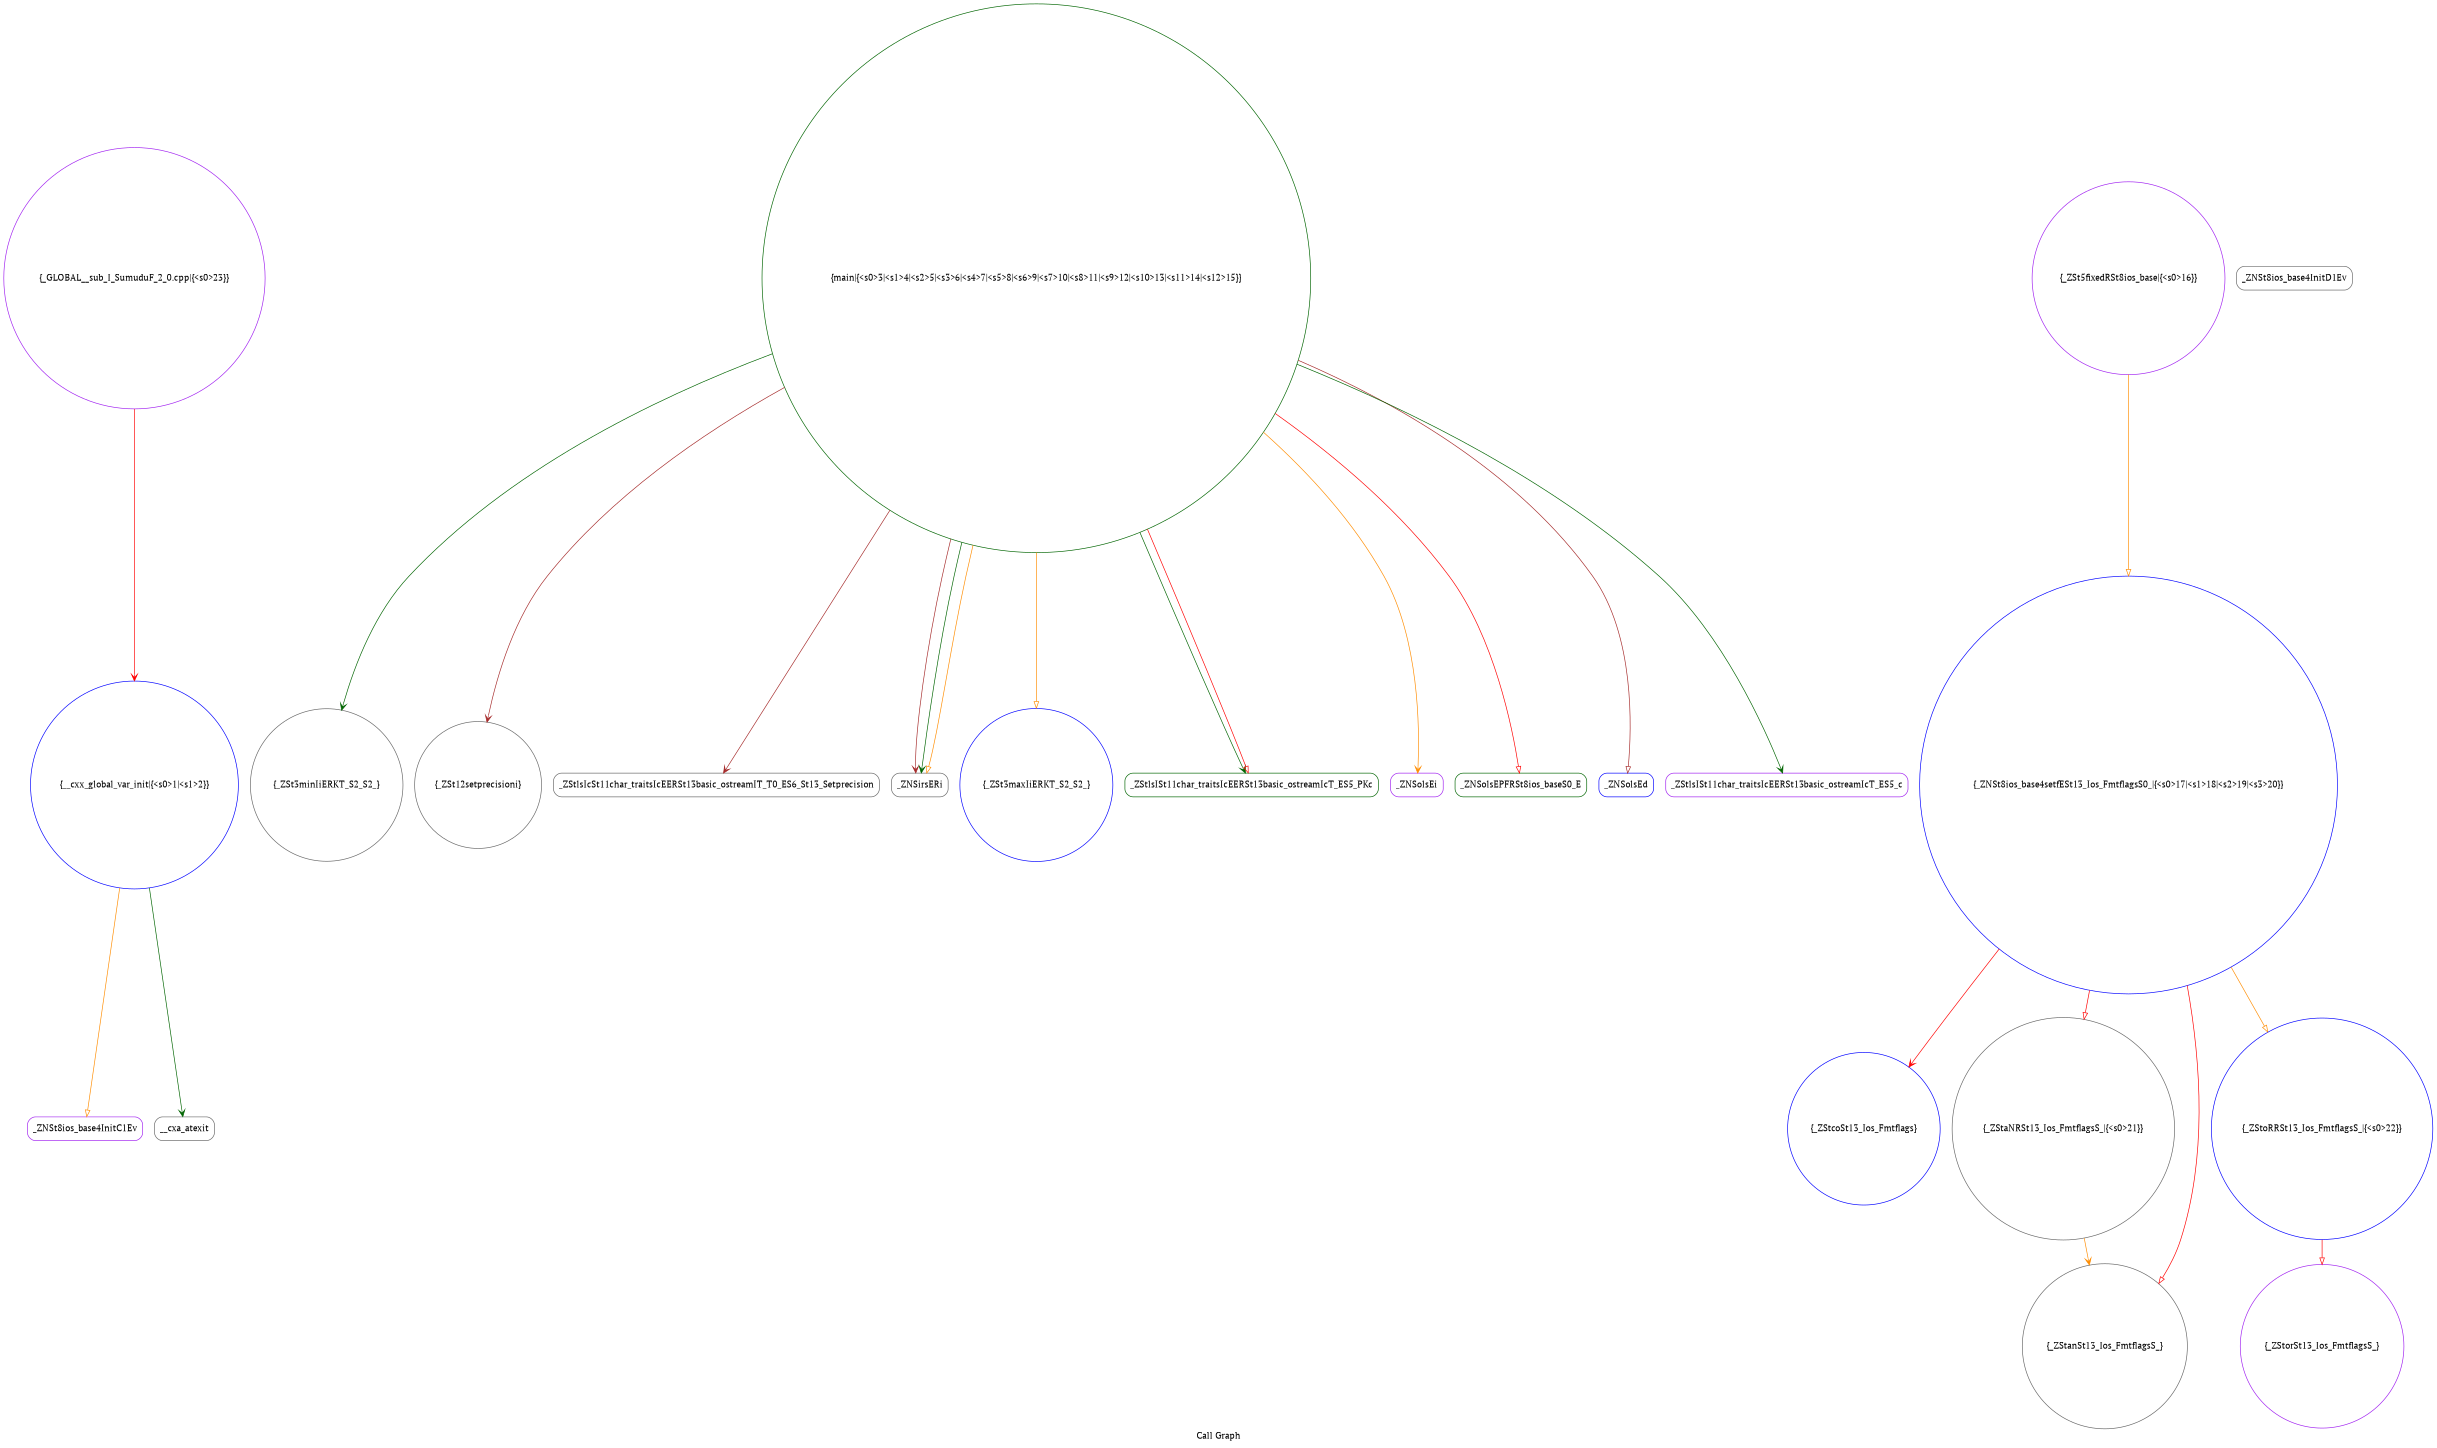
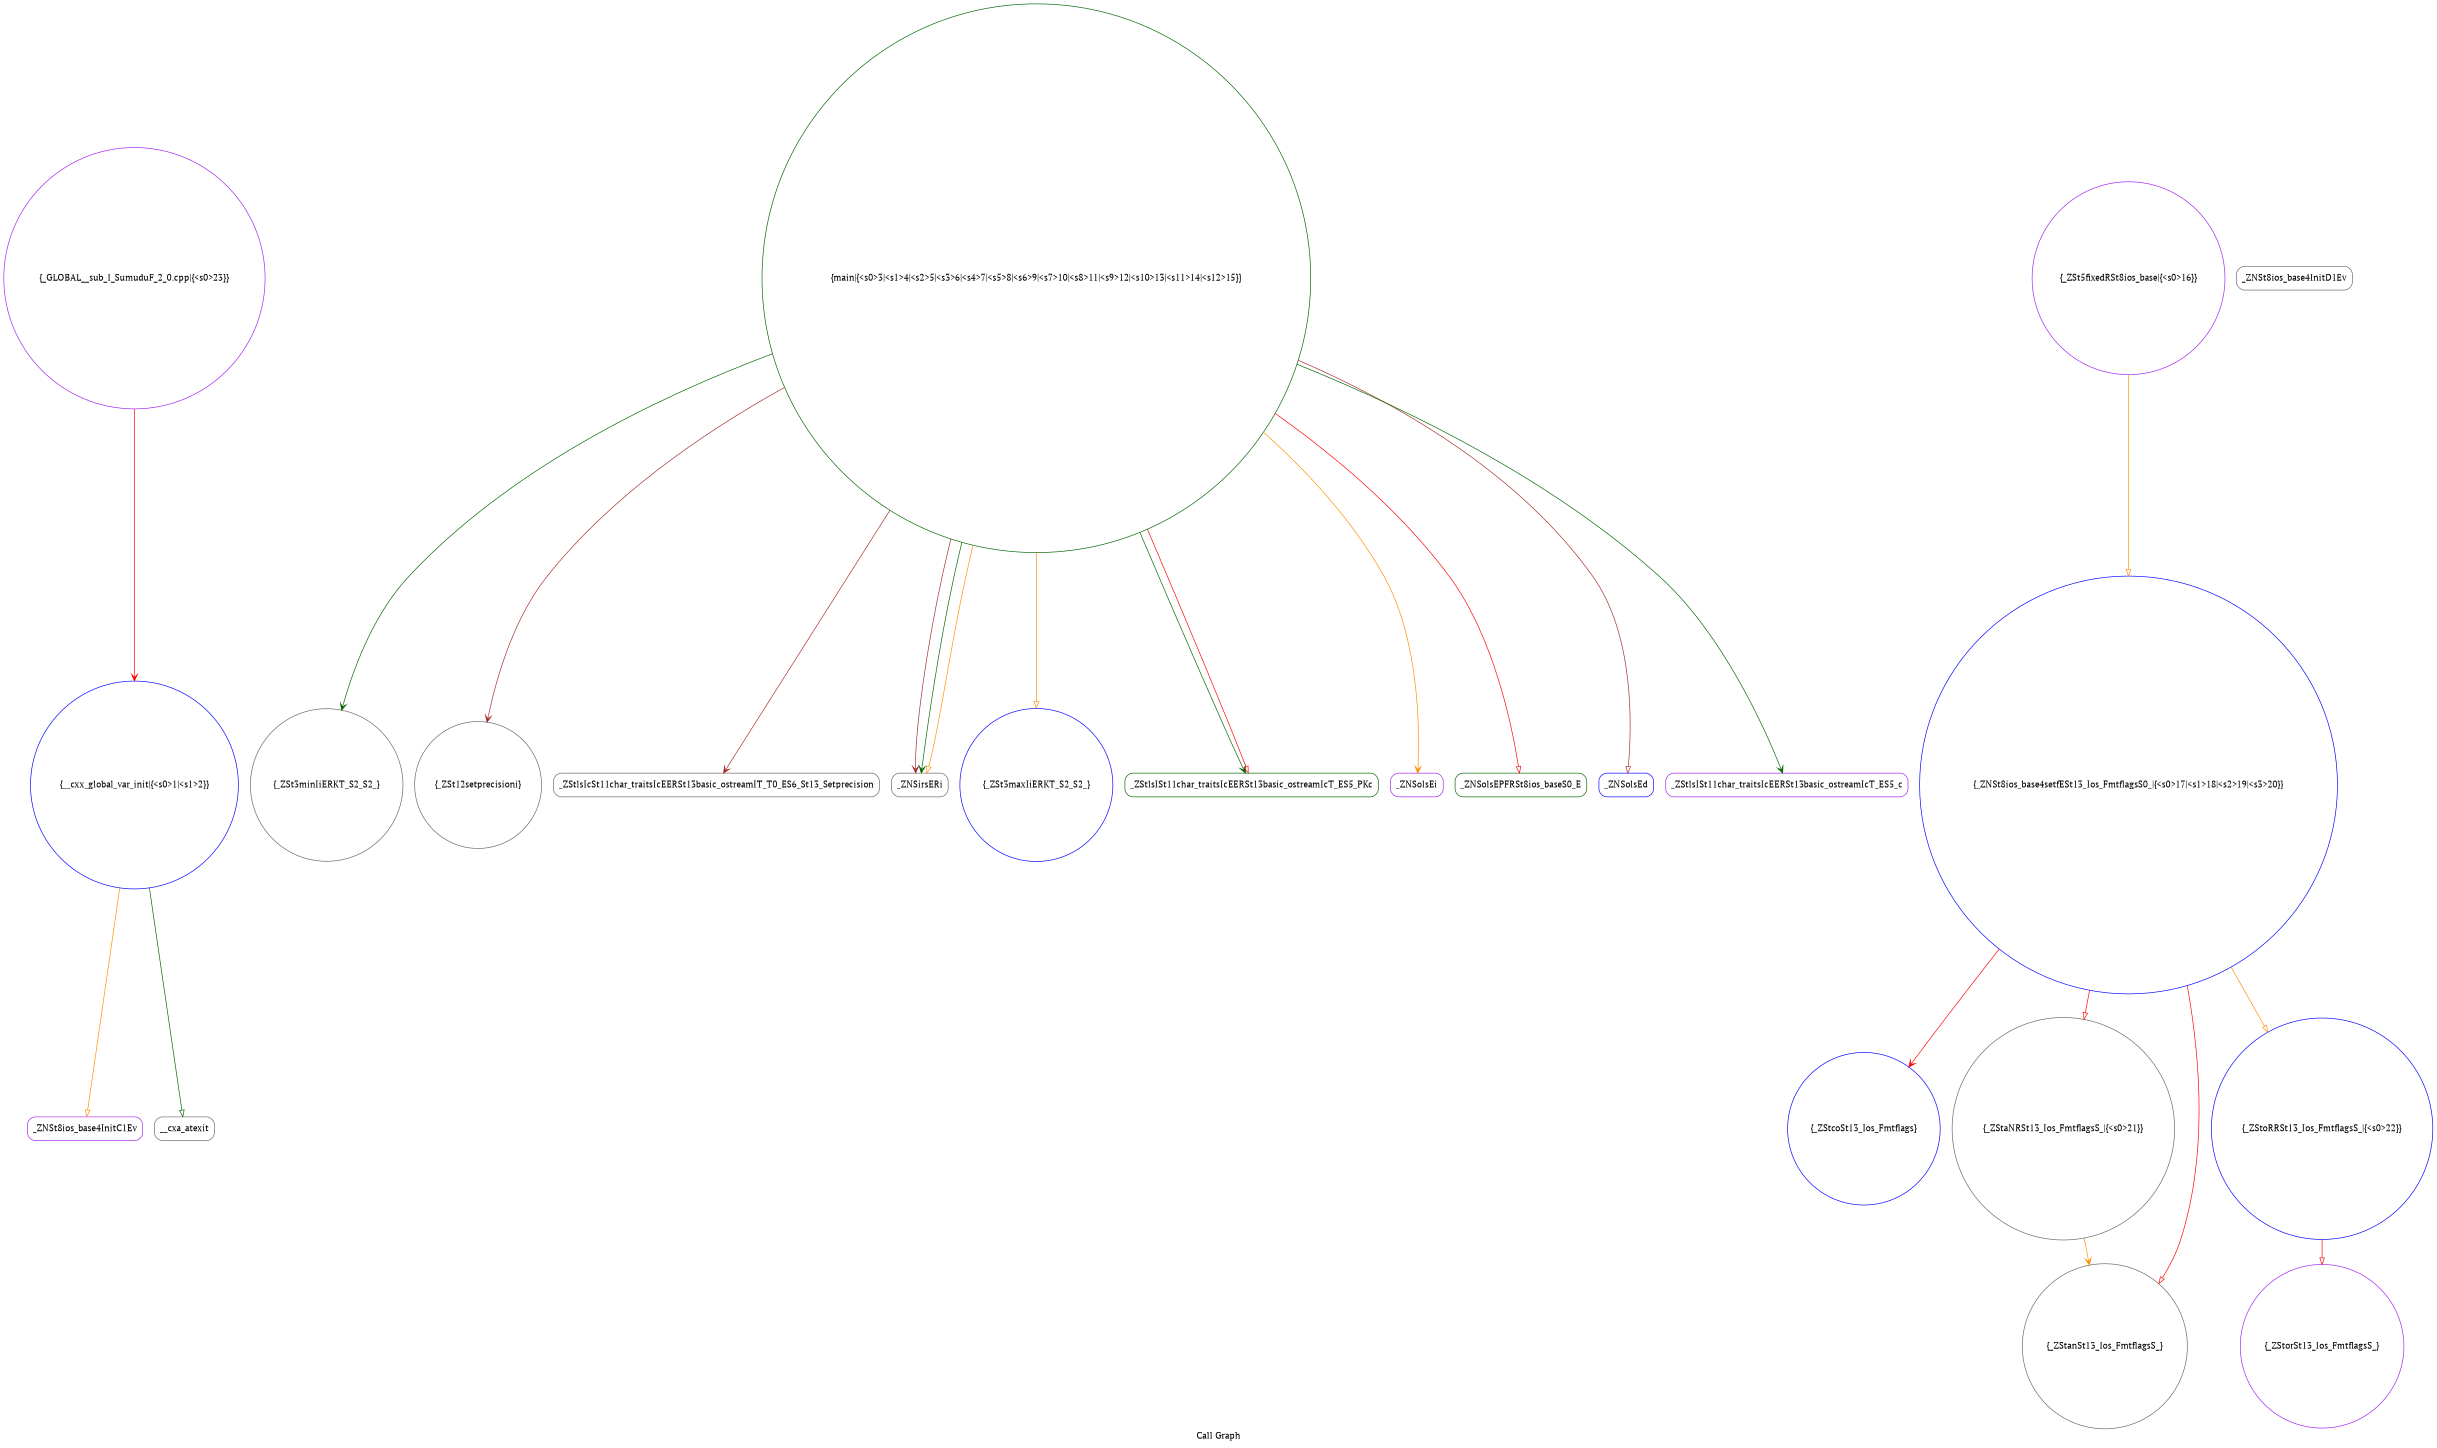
edge "{__cxx_global_var_init|{<s0>1|<s1>2}}" -> "__cxa_atexit": arrowhead vee -> onormal
